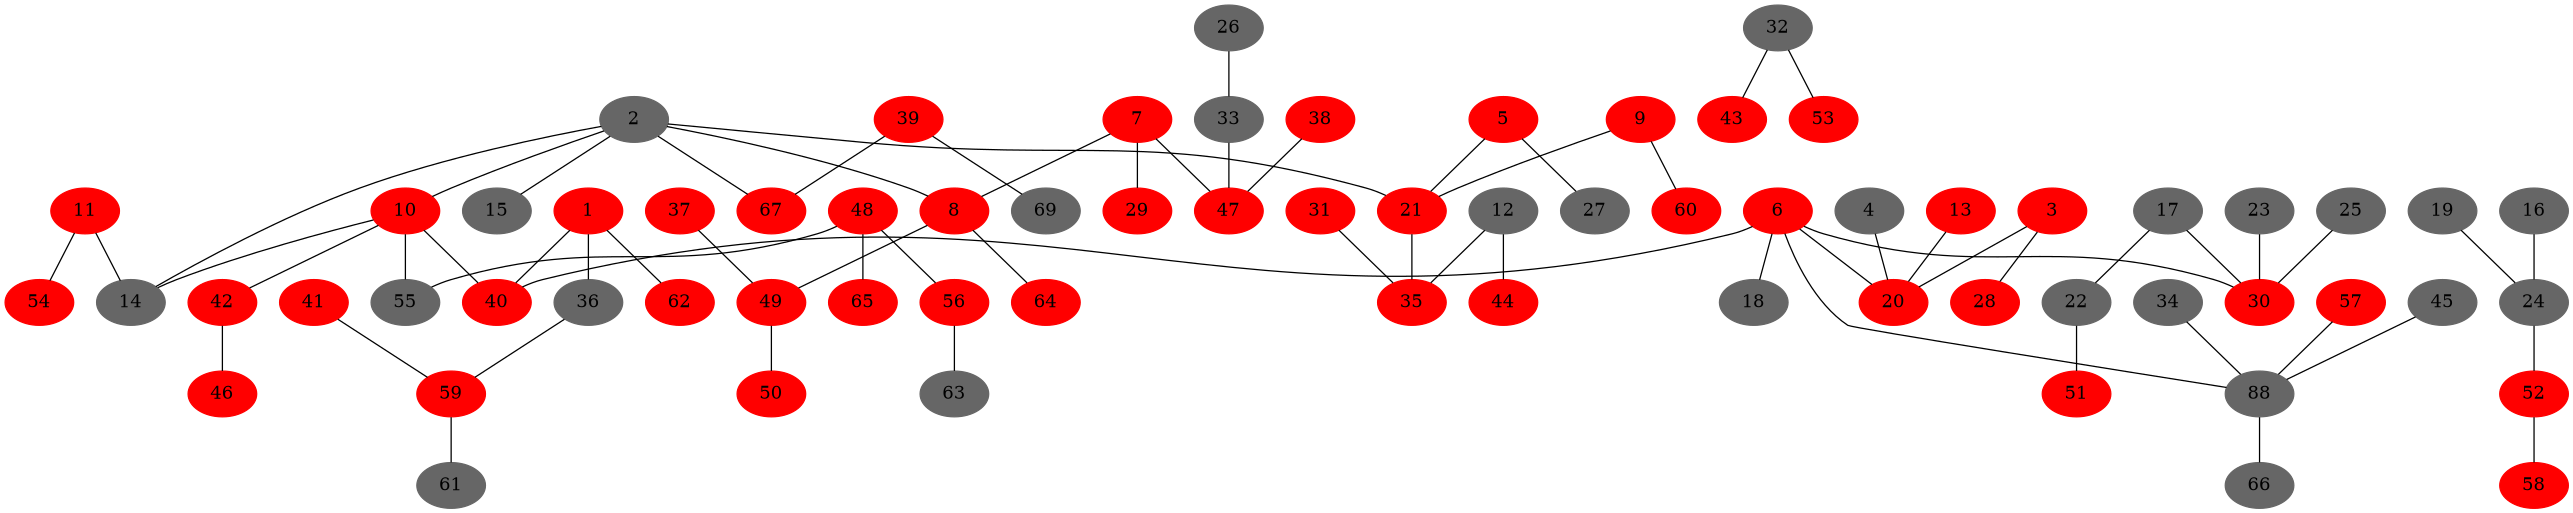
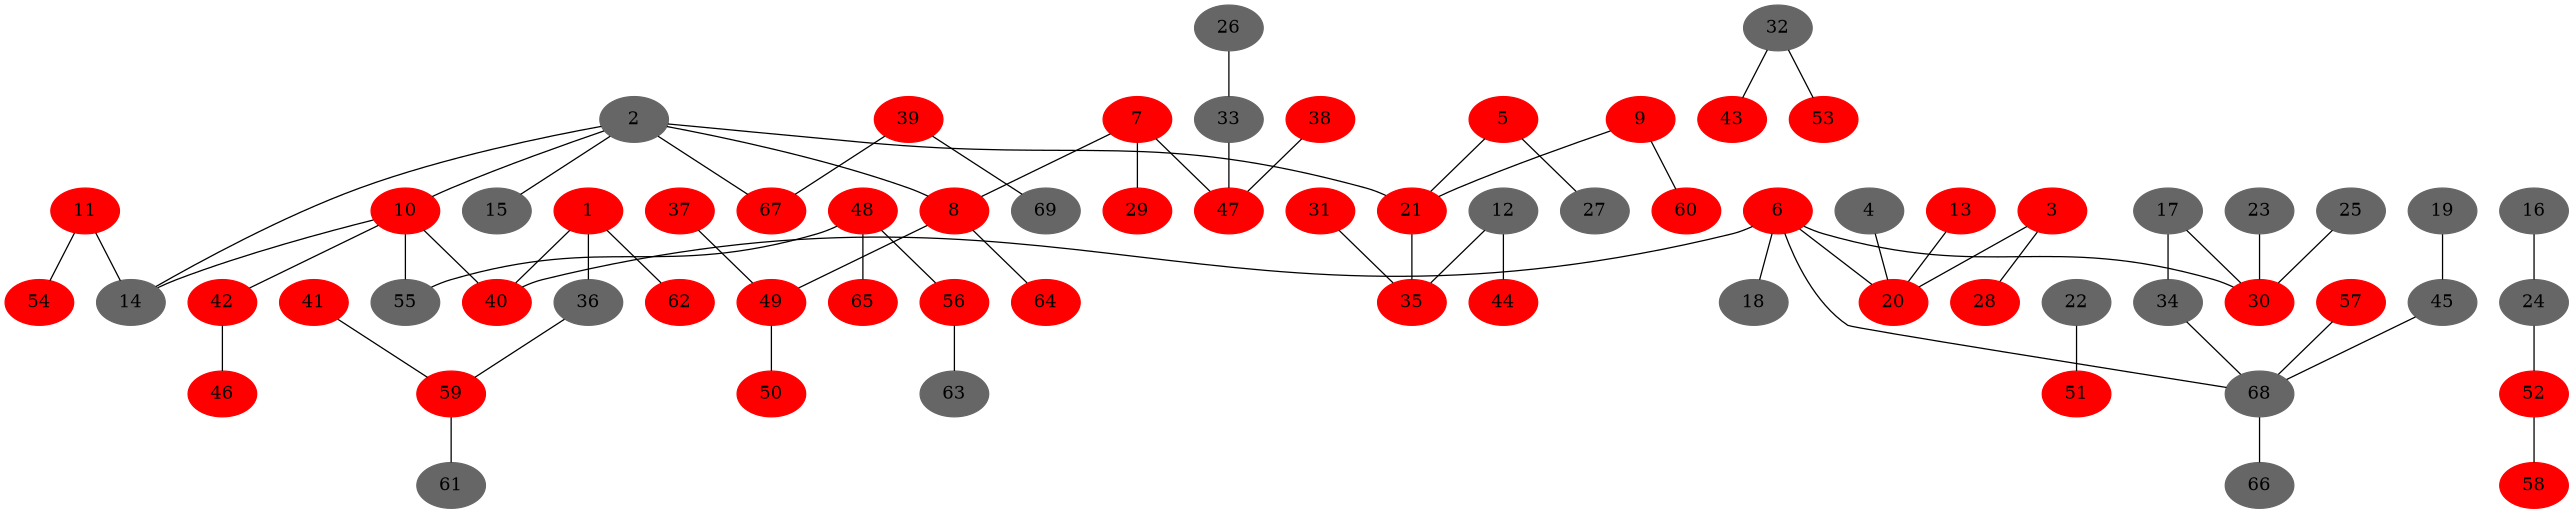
edge "17" -- "22": now "17" -- "34"
edge "19" -- "24": now "19" -- "45"
node "88": label "88" -> "68"
